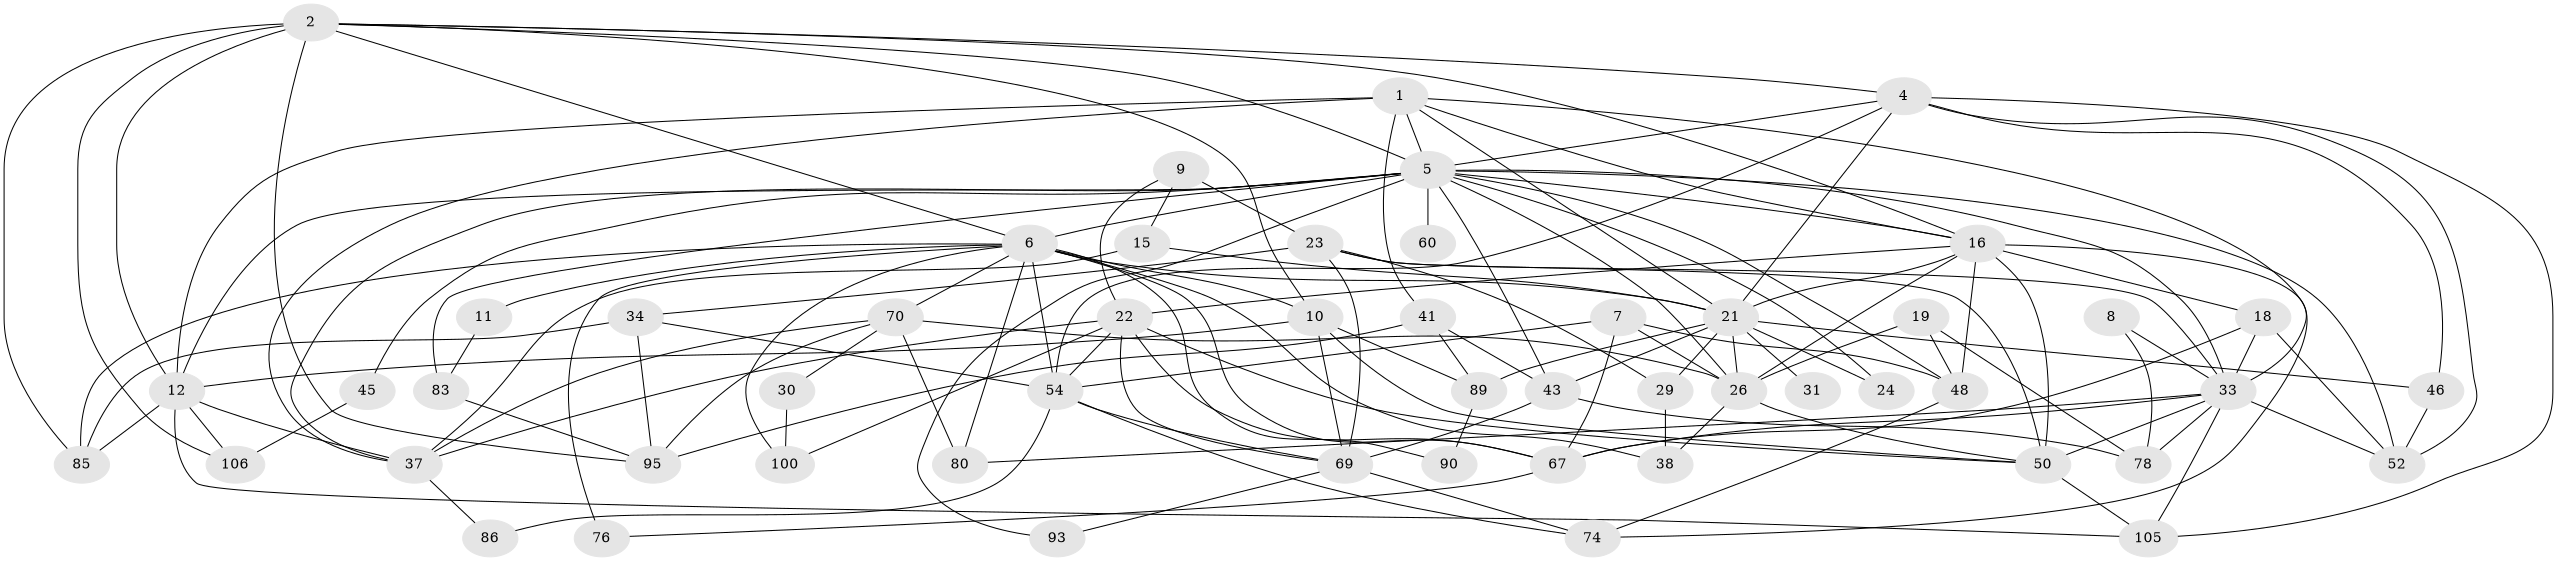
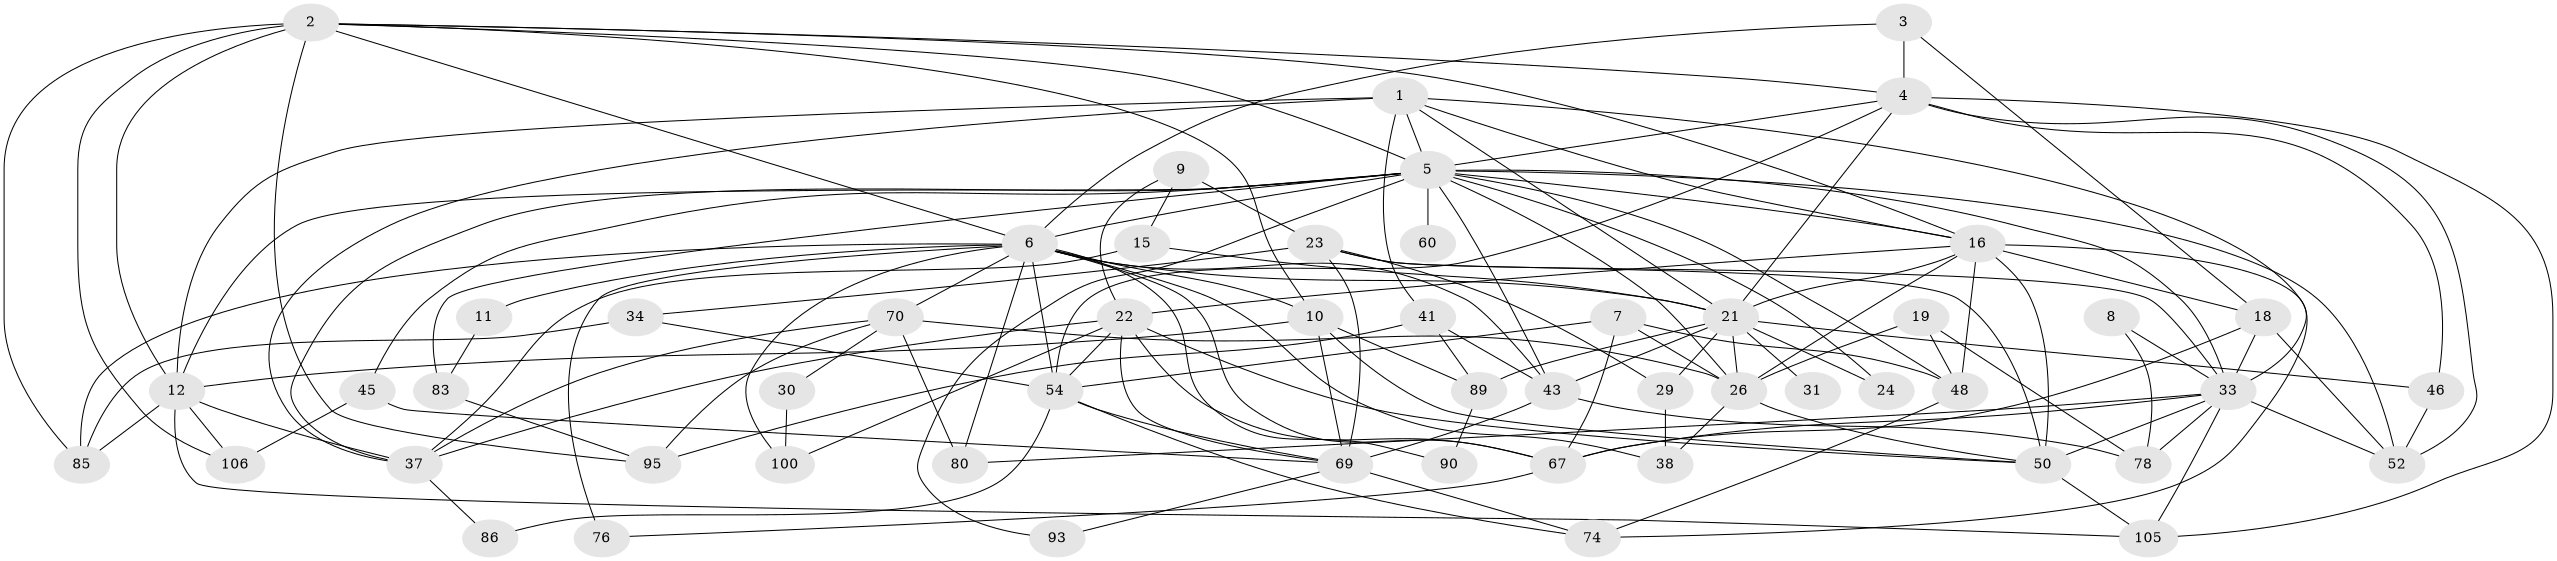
node "3": added
edge "6" -- "43": added
edge "34" -- "95": removed
edge "45" -- "69": added
